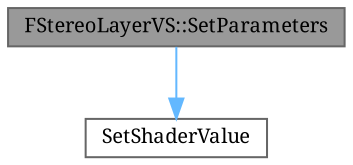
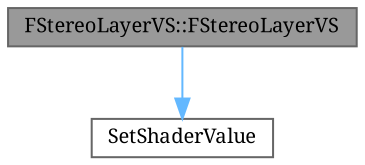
node "FStereoLayerVS::SetParameters": label "FStereoLayerVS::SetParameters" -> "FStereoLayerVS::FStereoLayerVS"
